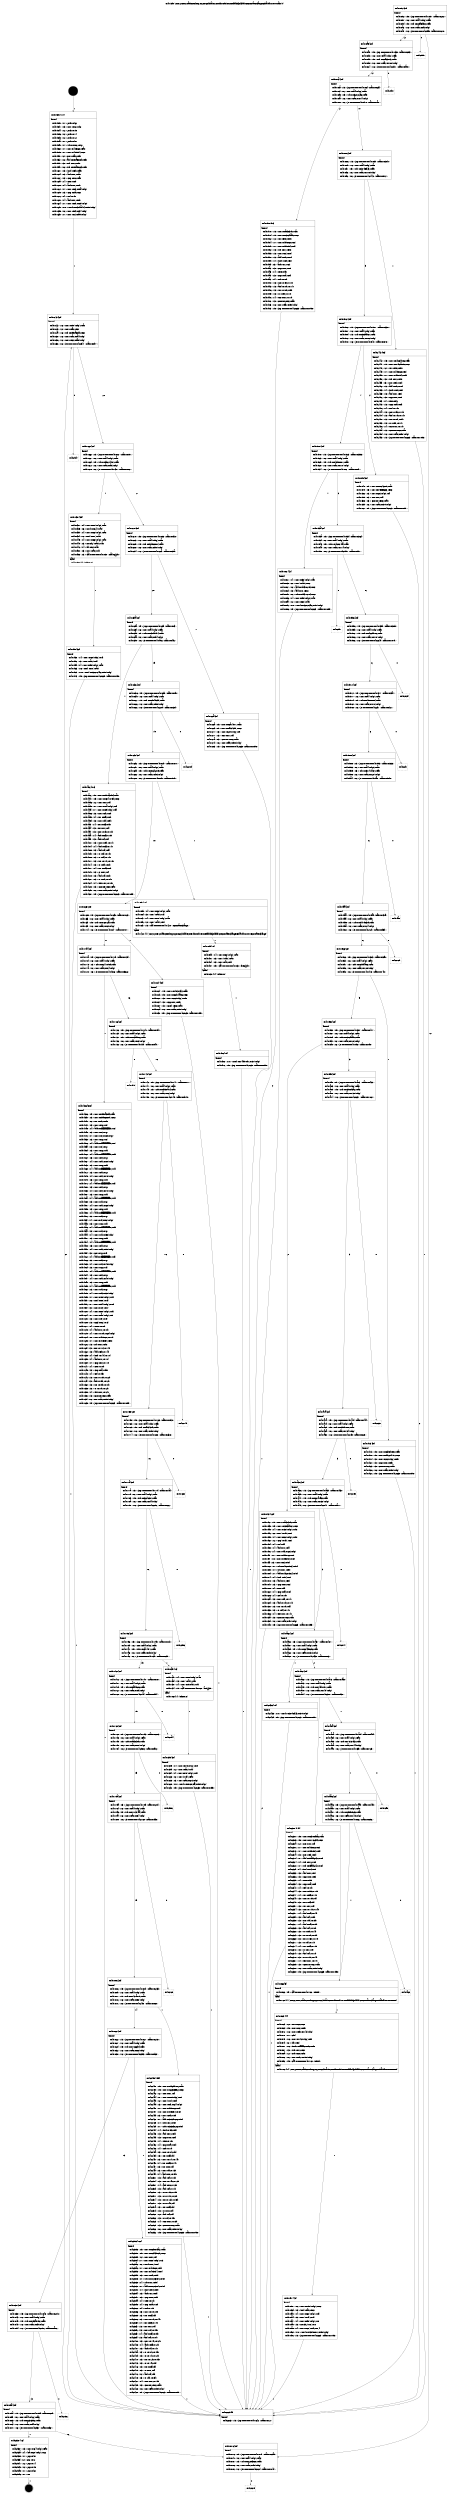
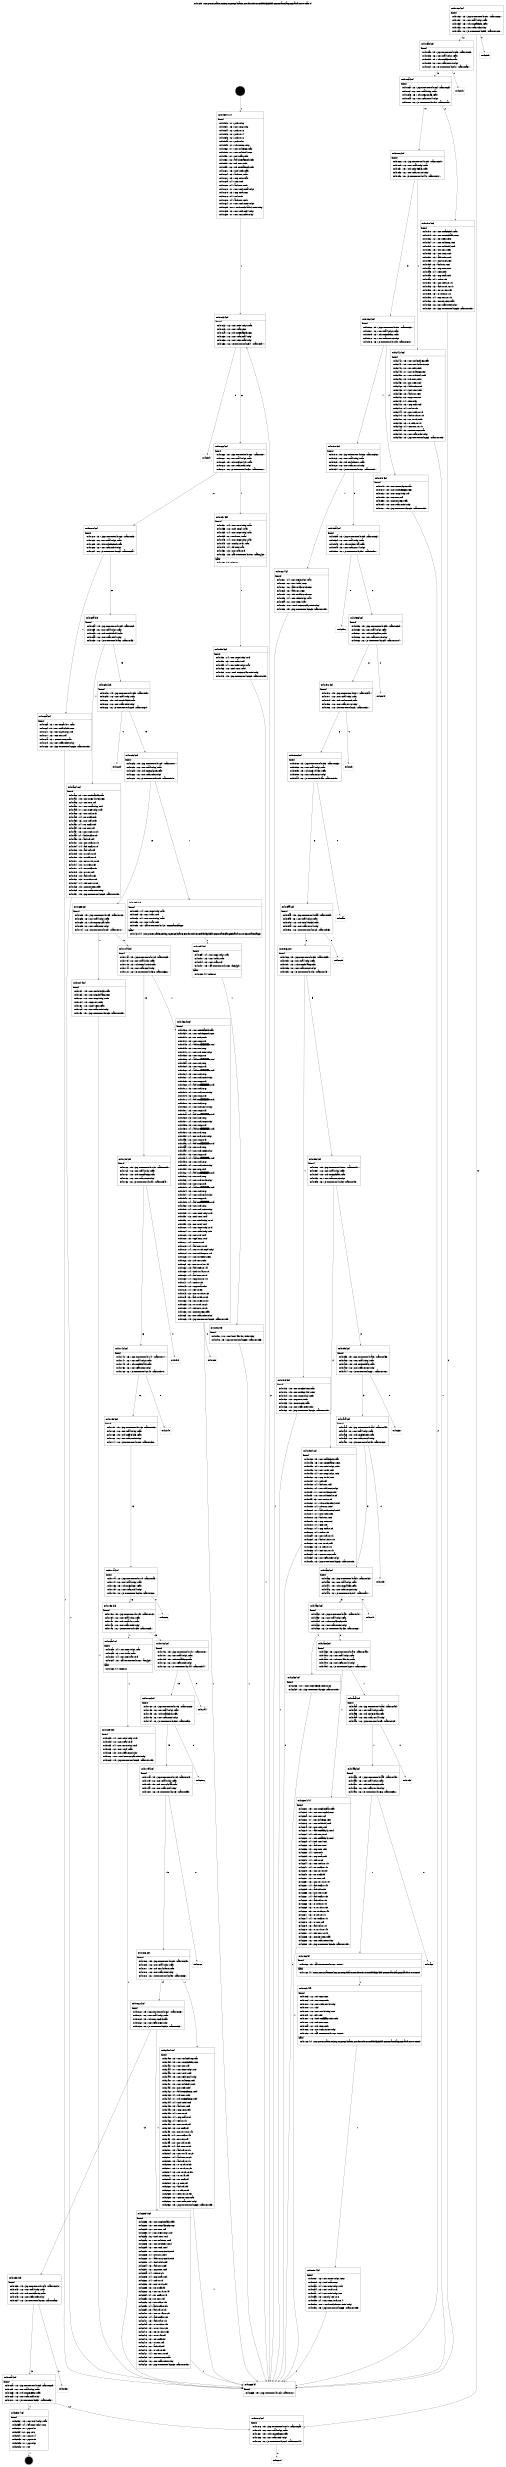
edge "0x40175e [28]" -> "0x401c88": now "0x401b36 [308]" -> "0x401c88"
